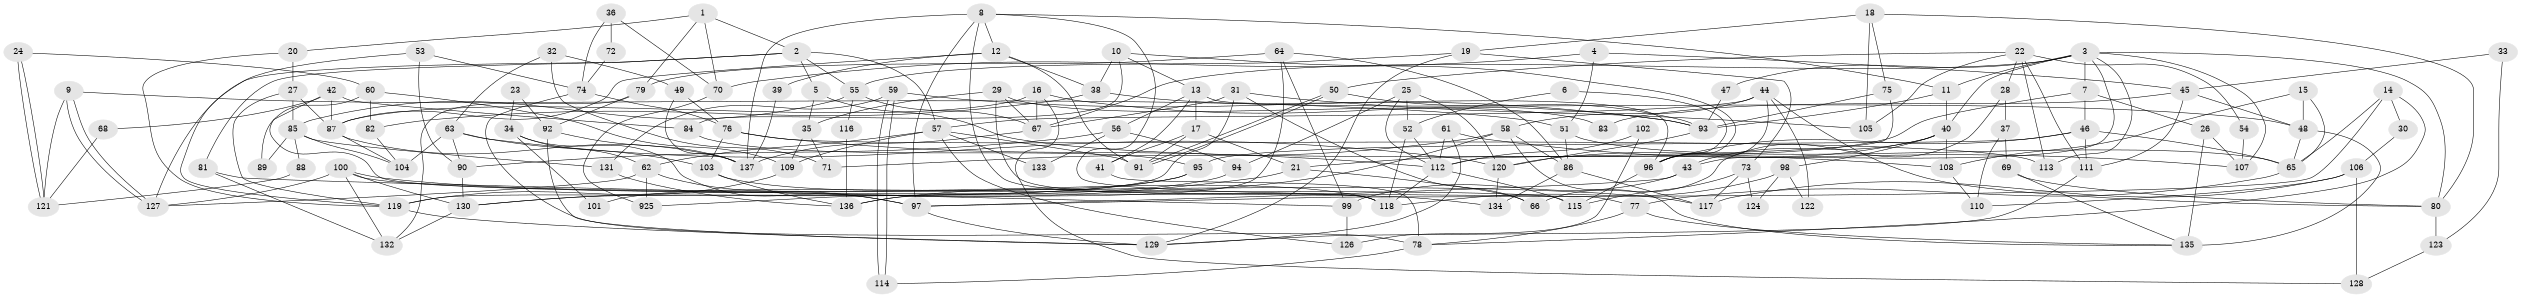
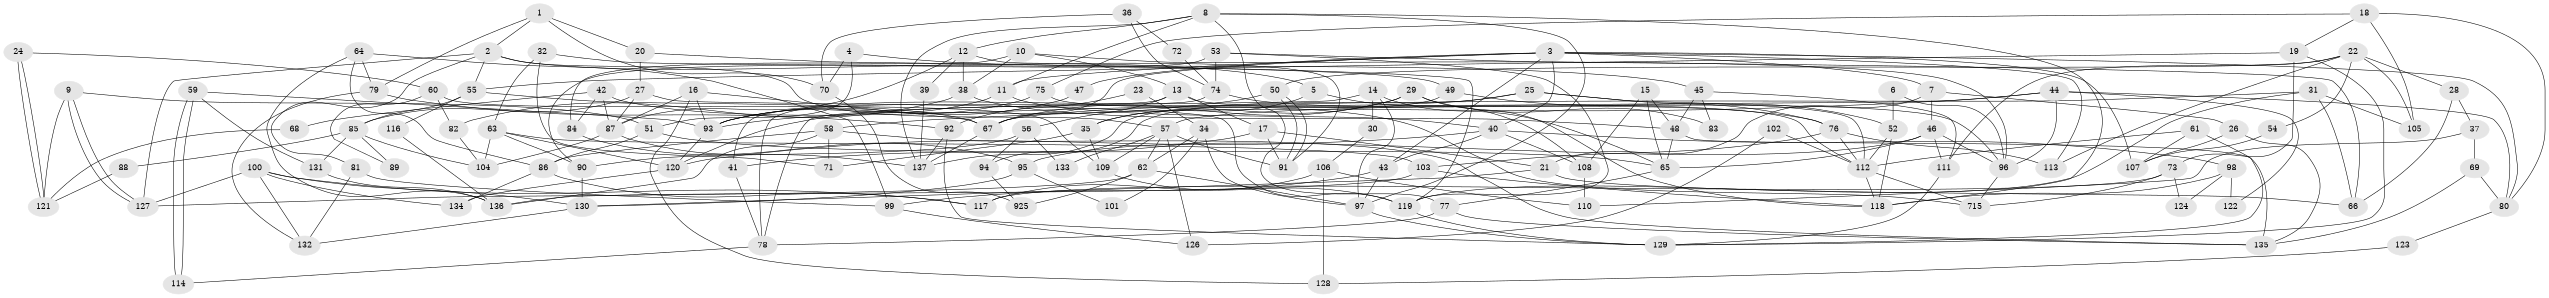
node "33": removed
edge "53" -- "66": added
node "115": label "115" -> "715"
